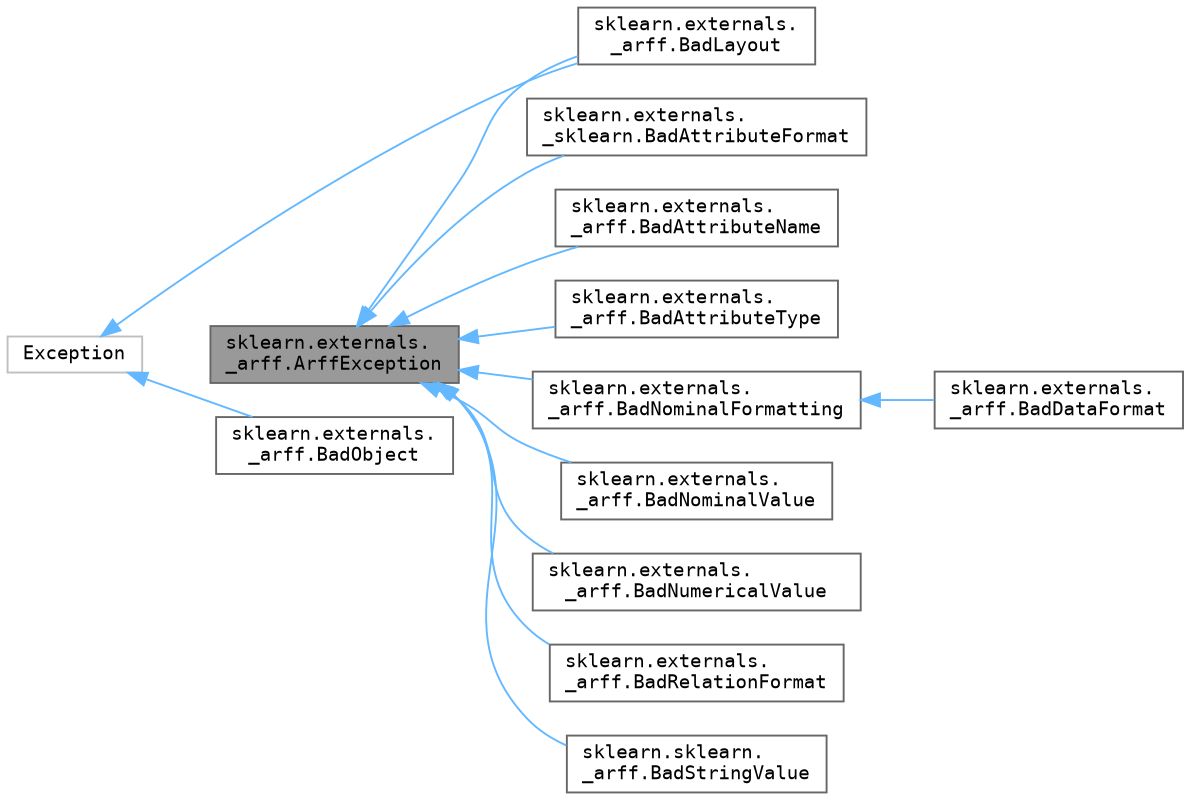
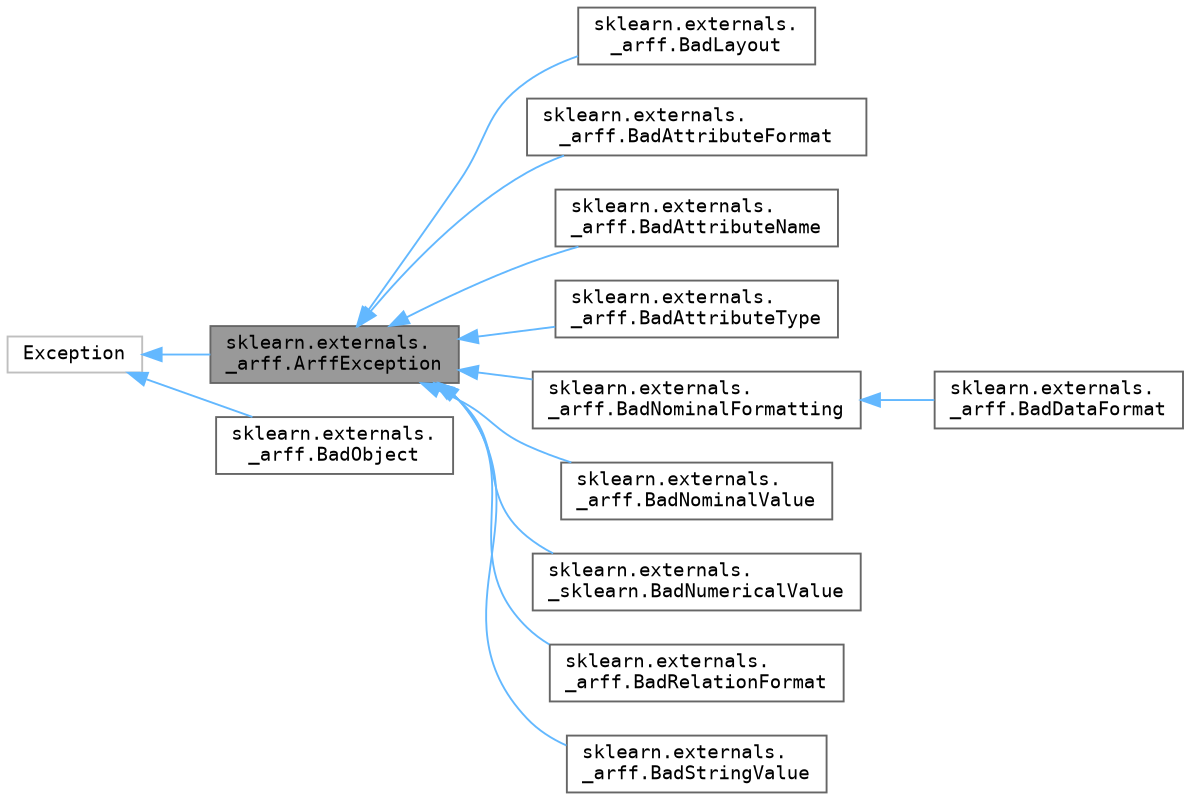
node "sklearn.externals. _sklearn.BadAttributeFormat": label "sklearn.externals. _sklearn.BadAttributeFormat" -> "sklearn.externals. _arff.BadAttributeFormat"
edge "sklearn.externals. _arff.BadLayout" -> "Exception": now "sklearn.externals. _arff.ArffException" -> "Exception"
node "sklearn.externals. _arff.BadNumericalValue": label "sklearn.externals. _arff.BadNumericalValue" -> "sklearn.externals. _sklearn.BadNumericalValue"
node "sklearn.sklearn. _arff.BadStringValue": label "sklearn.sklearn. _arff.BadStringValue" -> "sklearn.externals. _arff.BadStringValue"
